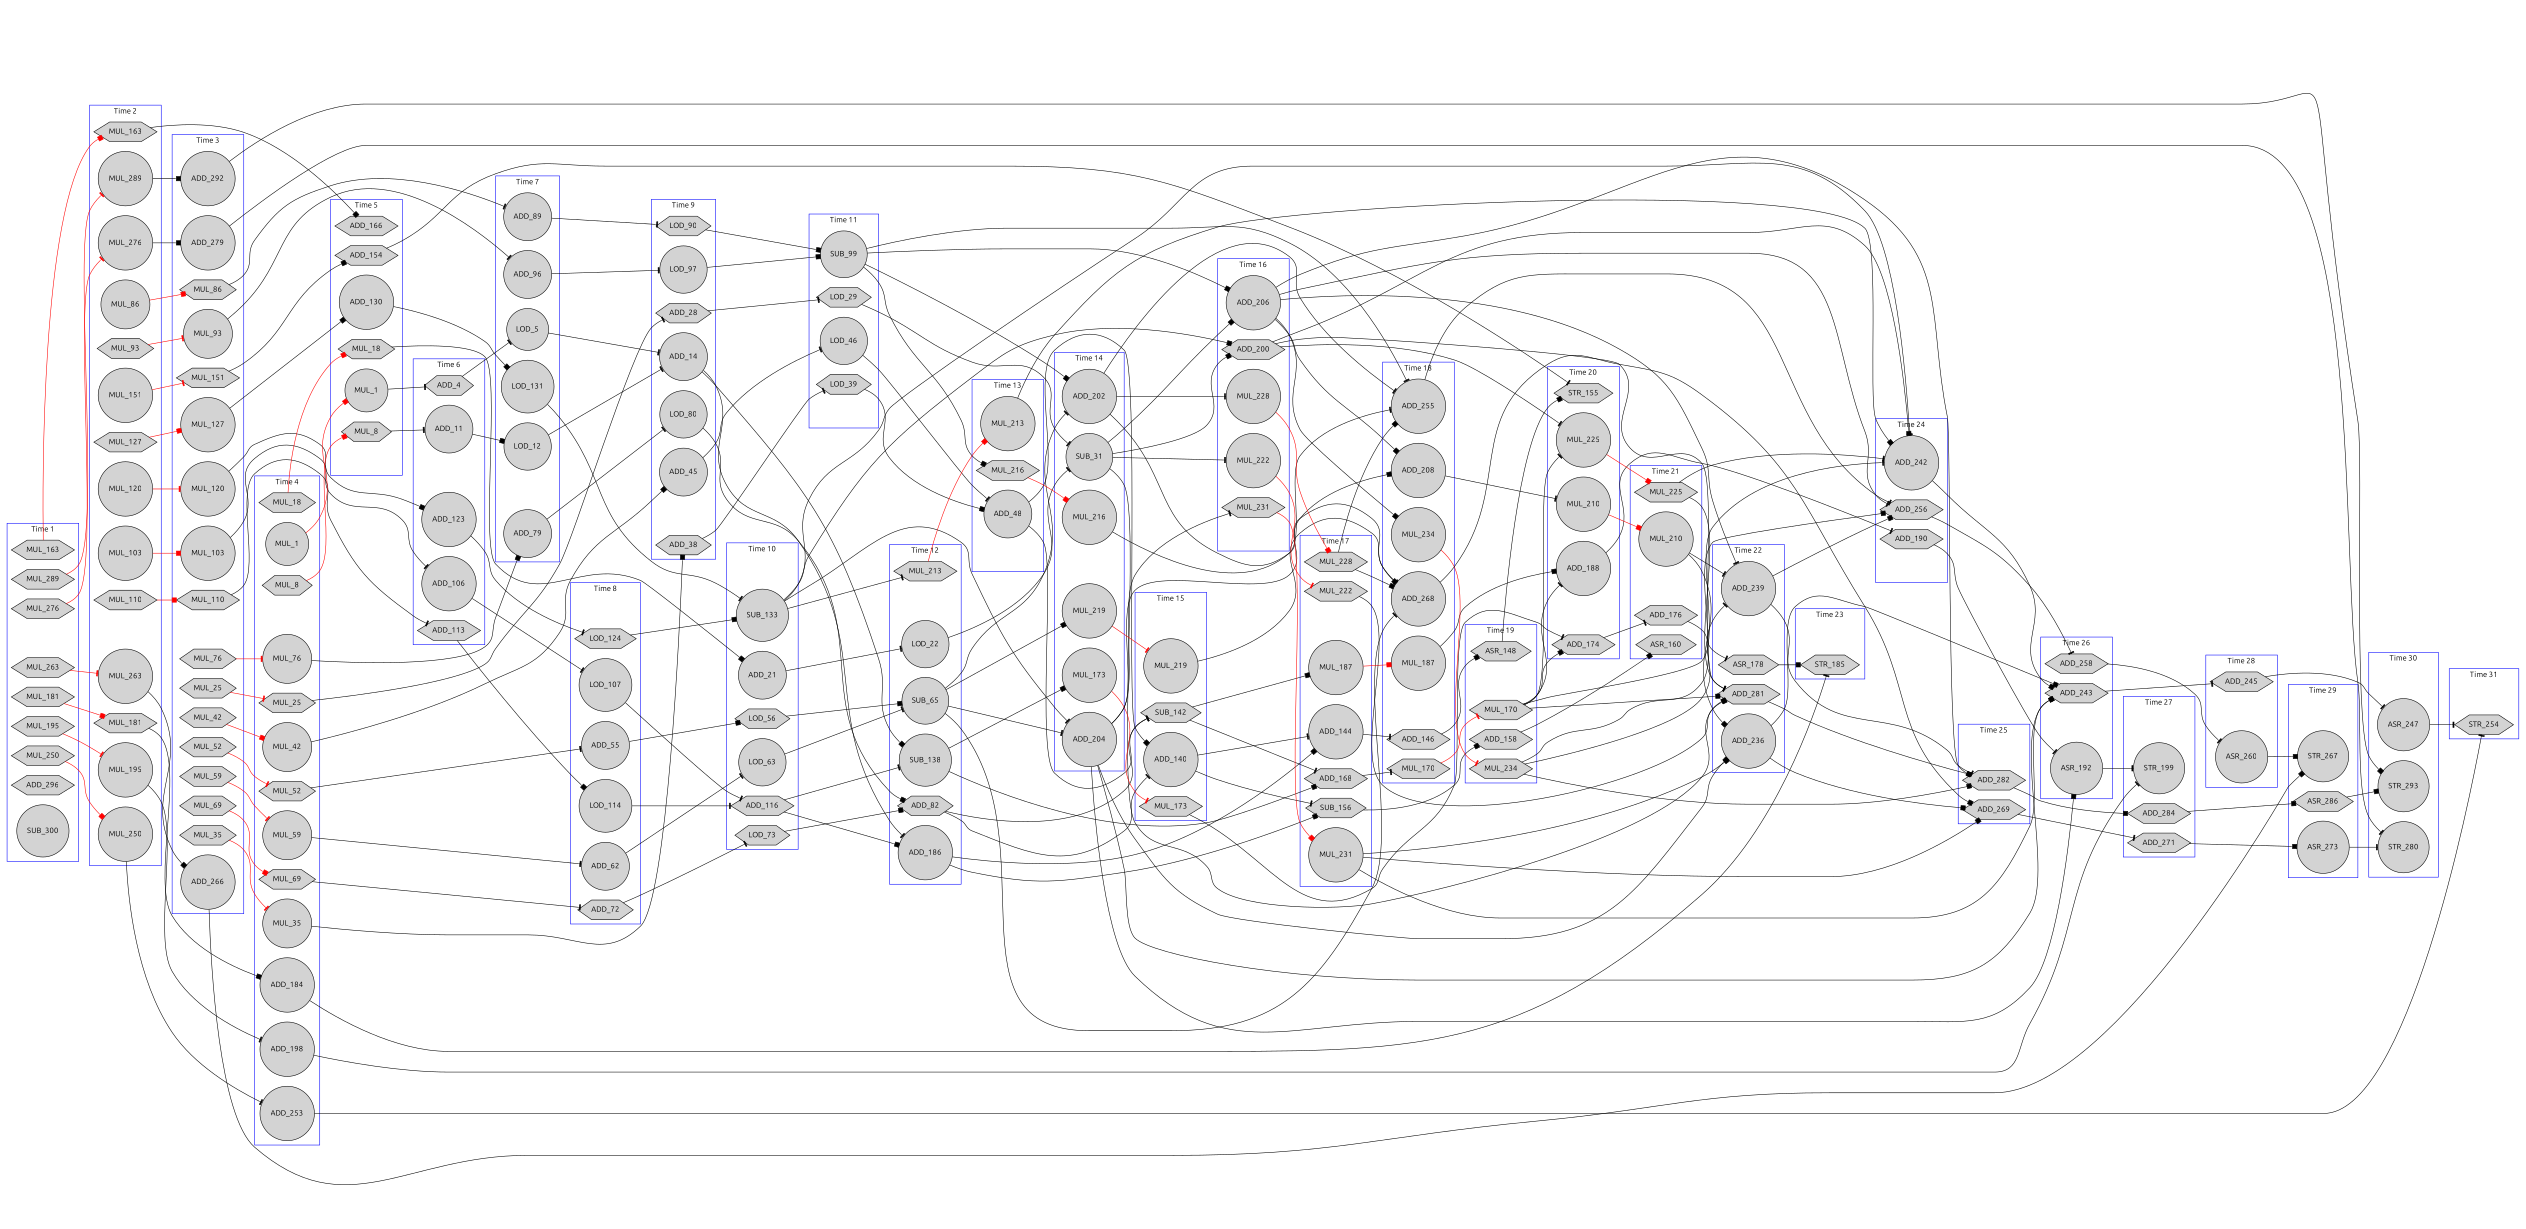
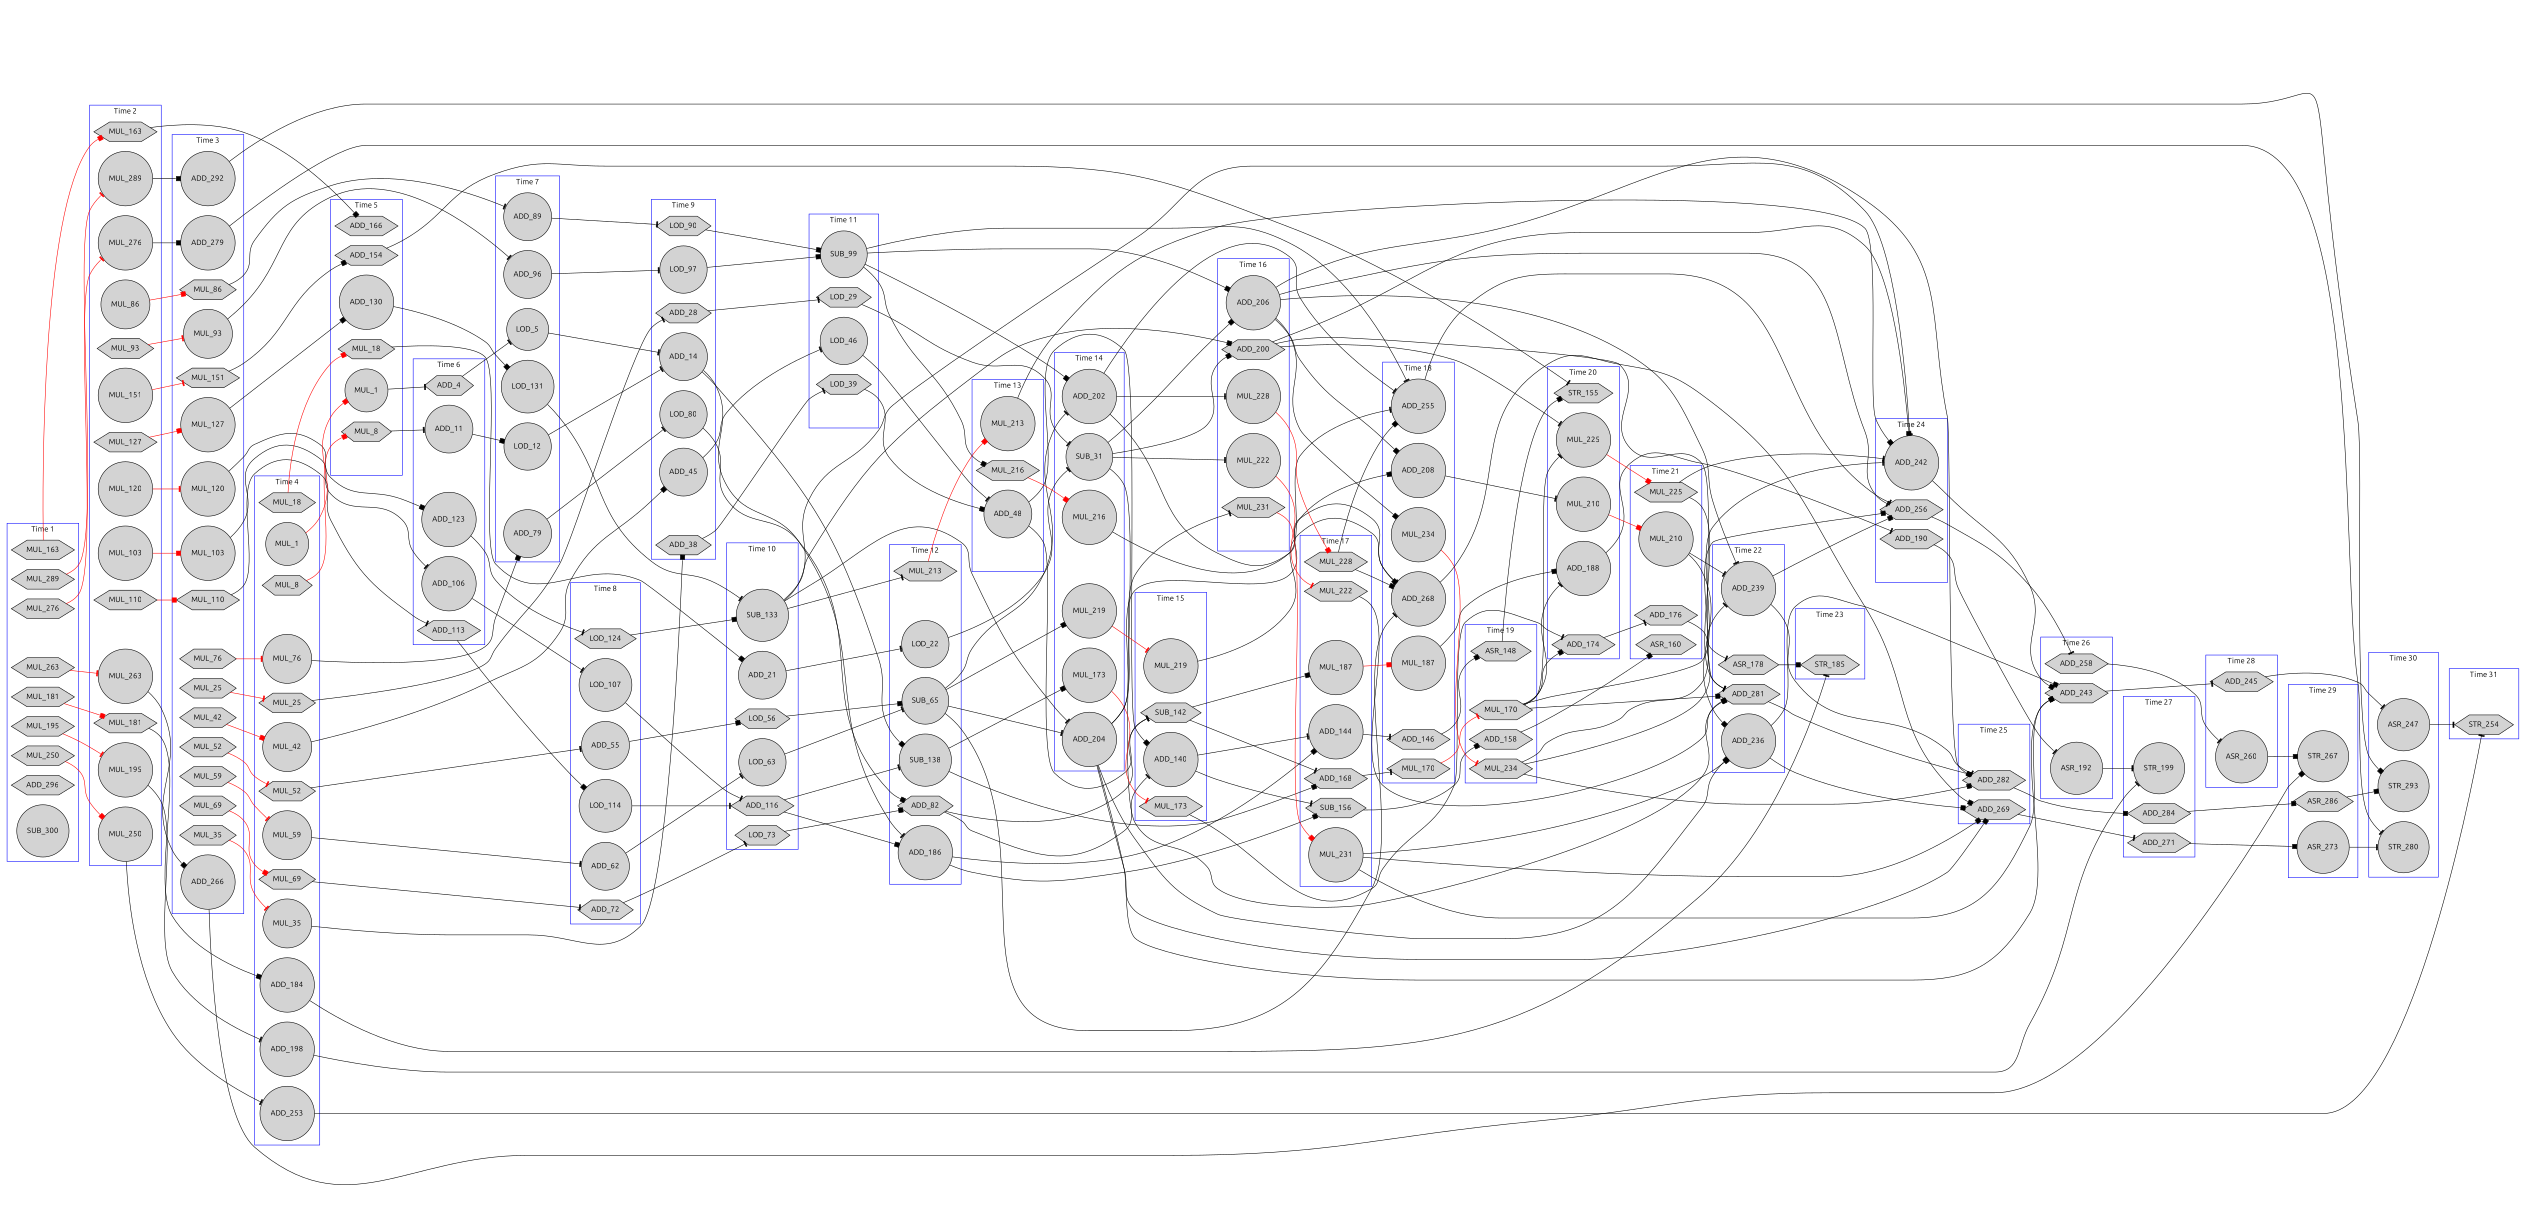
edge "ADD_204" -> "ASR_192": now "ADD_204" -> "ADD_269"
